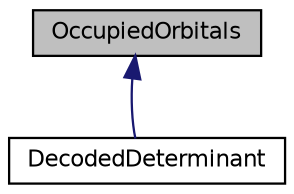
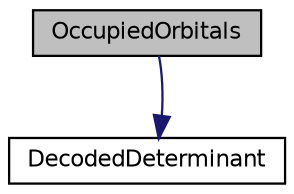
edge "DecodedDeterminant" -> "OccupiedOrbitals": reversed
